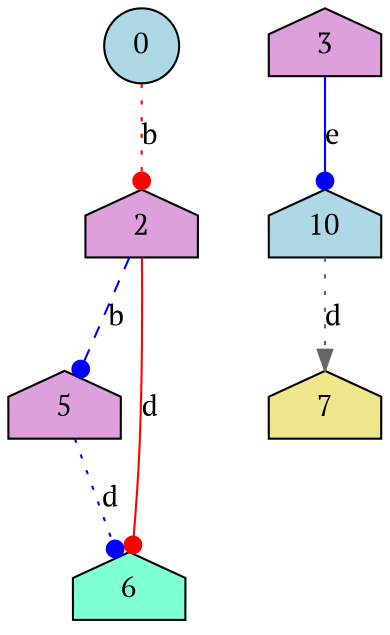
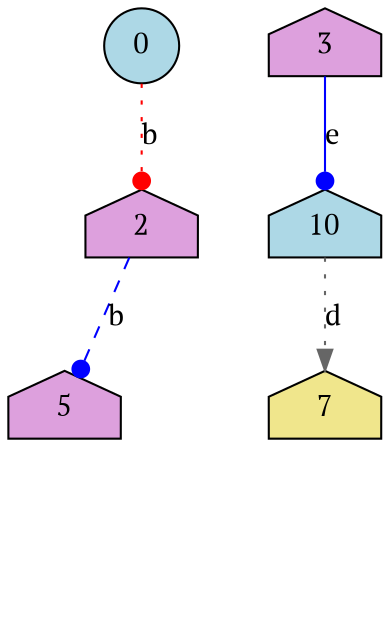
node "6": removed
